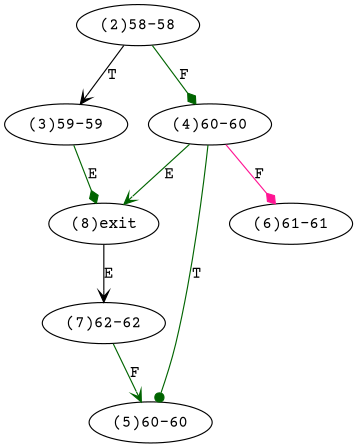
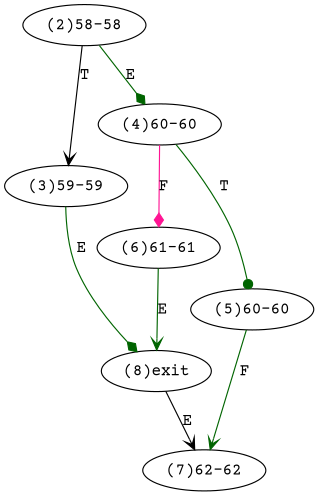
edge "(2)58-58" -> "(4)60-60": label "F" -> "E"
edge "(4)60-60" -> "(8)exit": now "(6)61-61" -> "(8)exit"
edge "(7)62-62" -> "(5)60-60": reversed
